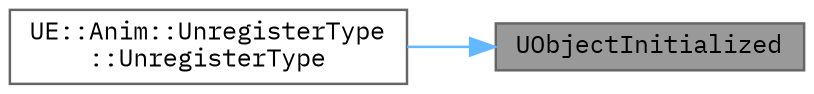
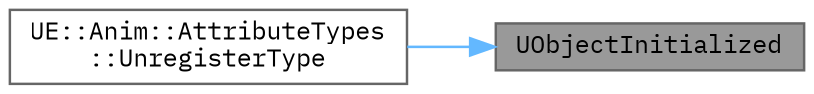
node "UE::Anim::UnregisterType ::UnregisterType": label "UE::Anim::UnregisterType ::UnregisterType" -> "UE::Anim::AttributeTypes ::UnregisterType"
